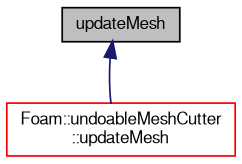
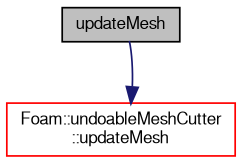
edge "Foam::undoableMeshCutter ::updateMesh" -> "updateMesh": reversed
